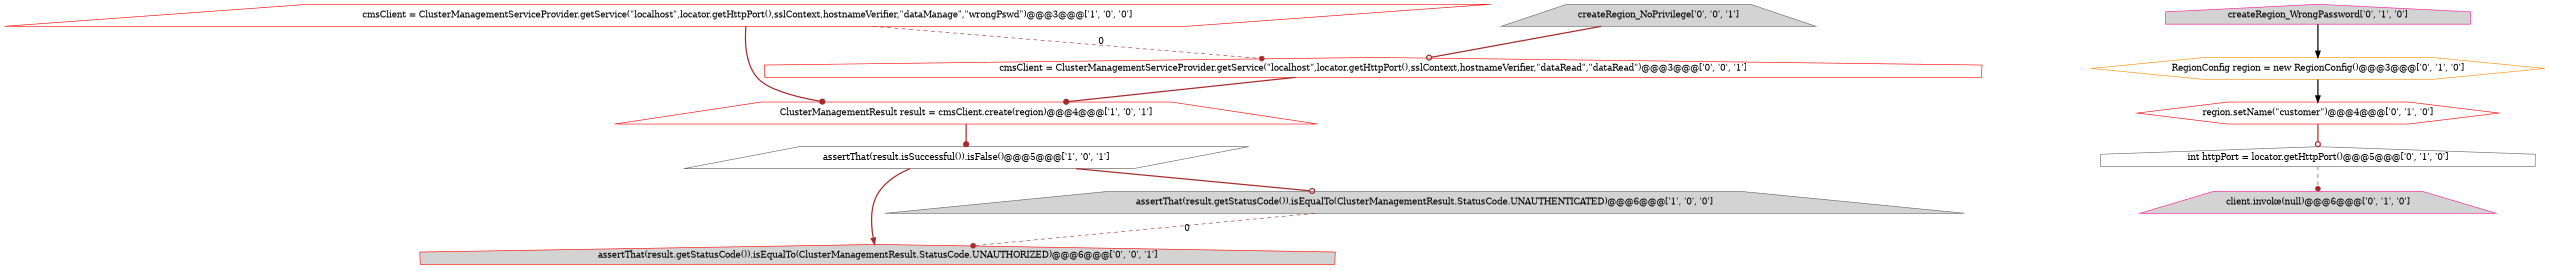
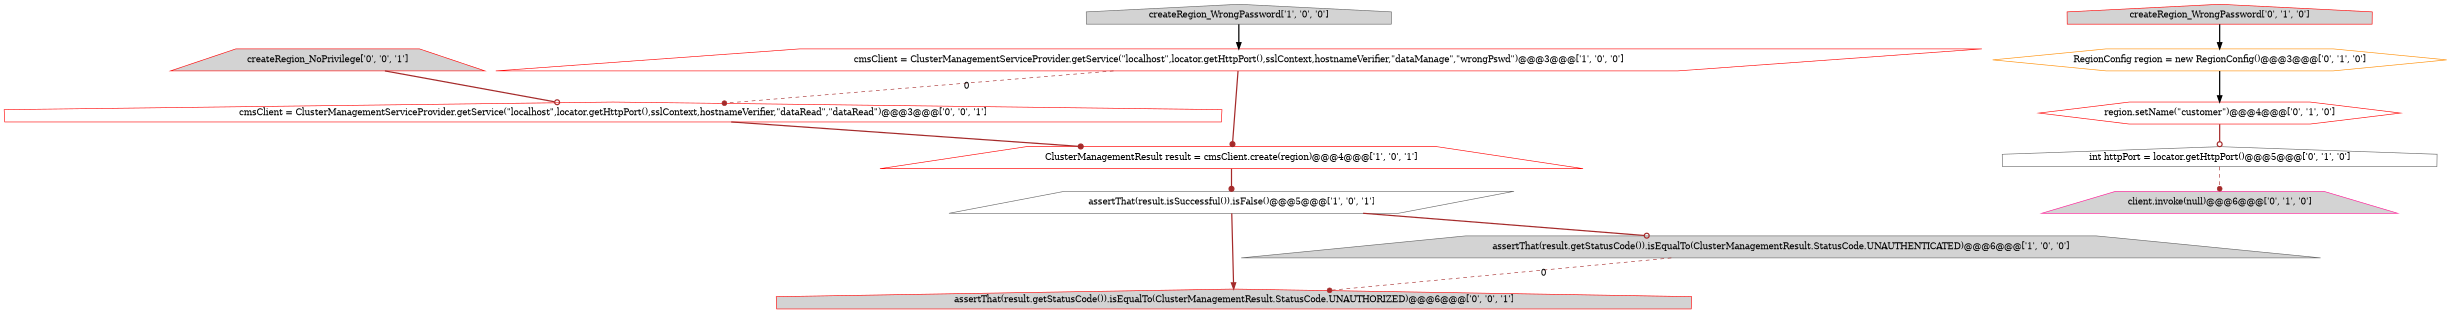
node "createRegion_WrongPassword['1', '0', '0']": added
node "createRegion_NoPrivilege['0', '0', '1']": color gray40 -> red
node "createRegion_WrongPassword['0', '1', '0']": color deeppink -> red
